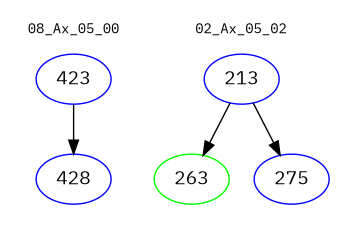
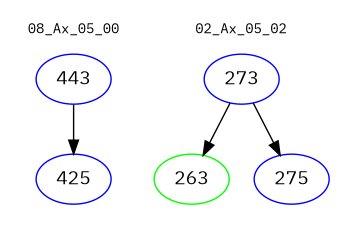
node "423": label "423" -> "443"
node "213": label "213" -> "273"
node "428": label "428" -> "425"
